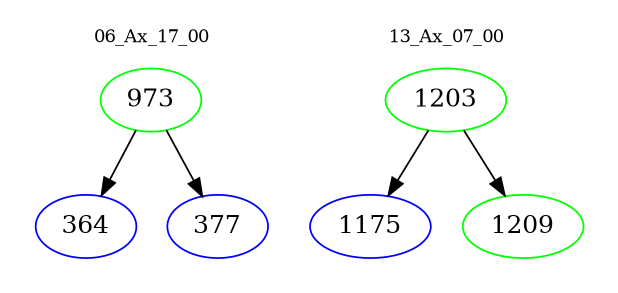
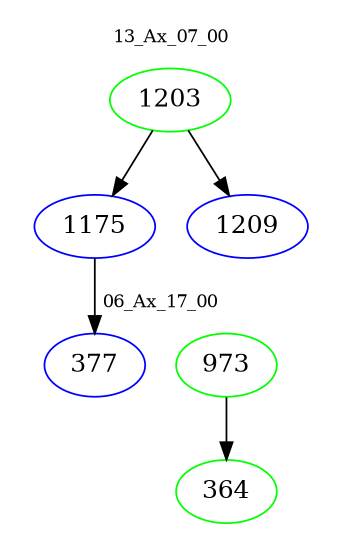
edge "973" -> "377": now "1175" -> "377"
node "364": color blue -> green
node "1209": color green -> blue
